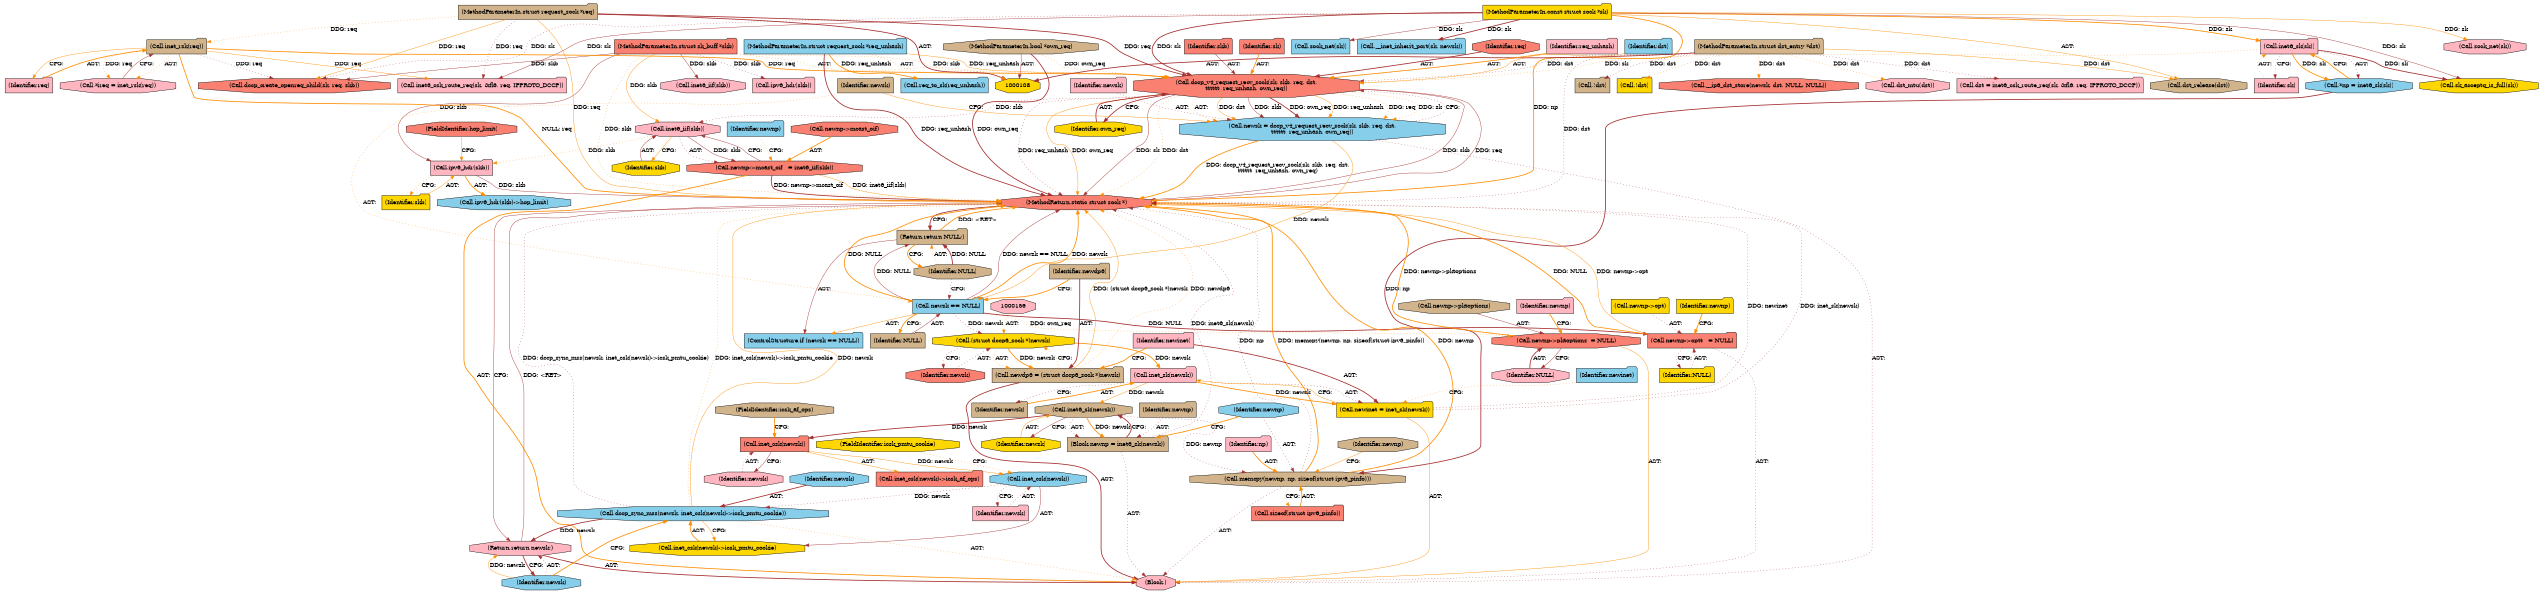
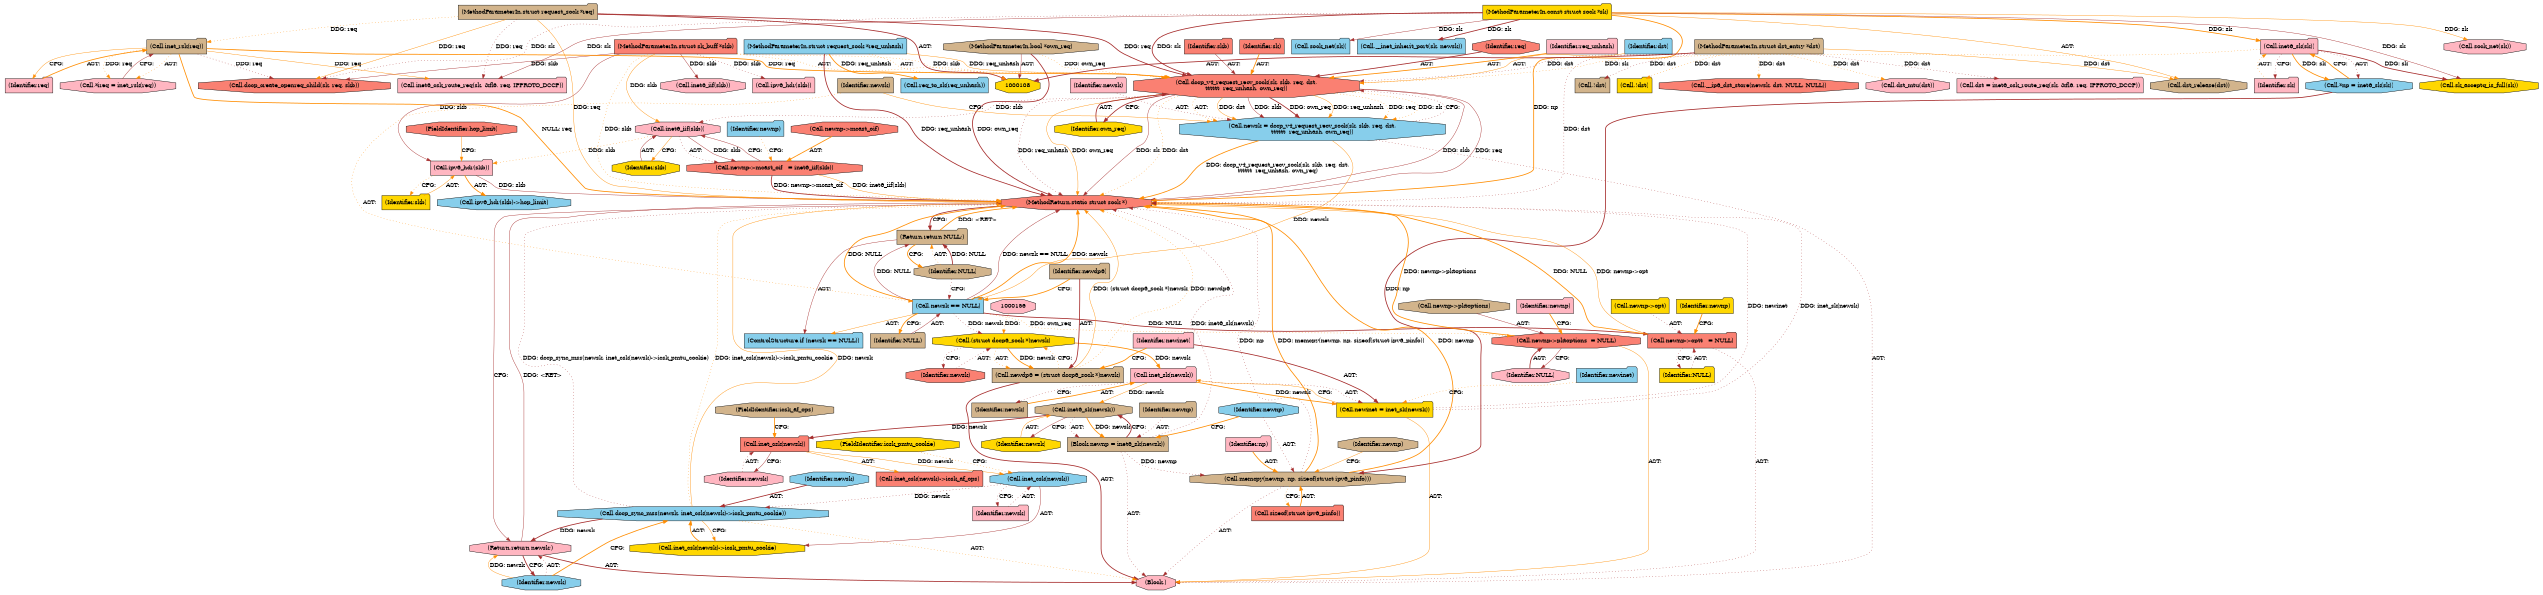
edge "1000156" -> "(Call,(struct dccp6_sock *)newsk)": label "AST: " -> "DDG: "
edge "(Call,inet6_sk(newsk))" -> "(Call,memcpy(newnp, np, sizeof(struct ipv6_pinfo)))": now "(Block,newnp = inet6_sk(newsk))" -> "(Call,memcpy(newnp, np, sizeof(struct ipv6_pinfo)))"
edge "(Call,newnp->mcast_oif   = inet6_iif(skb))" -> "(Block,)": removed, label "AST:"
